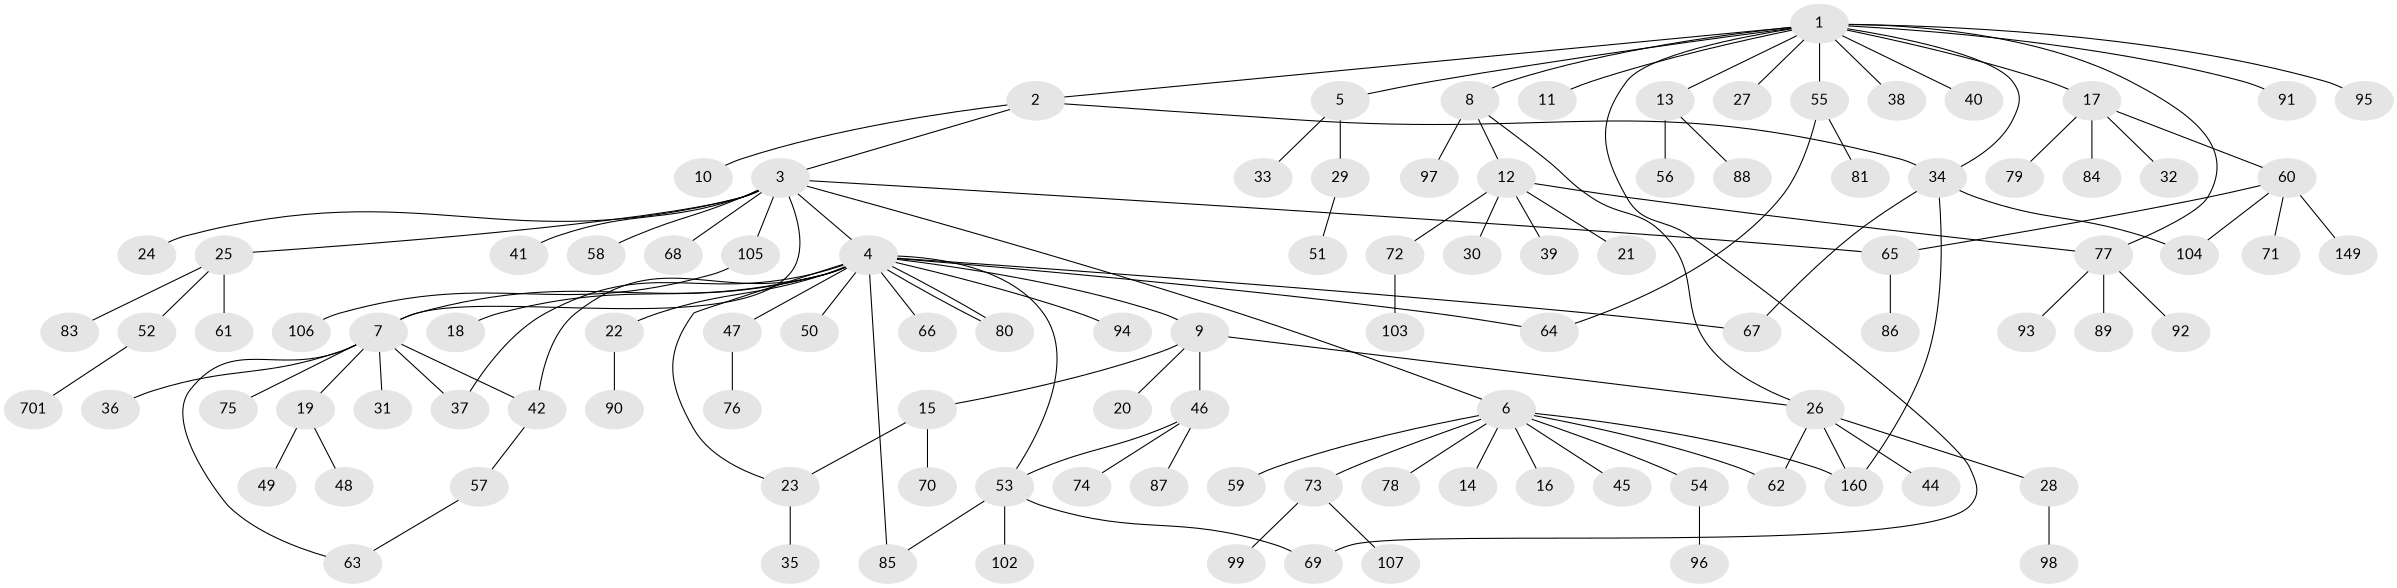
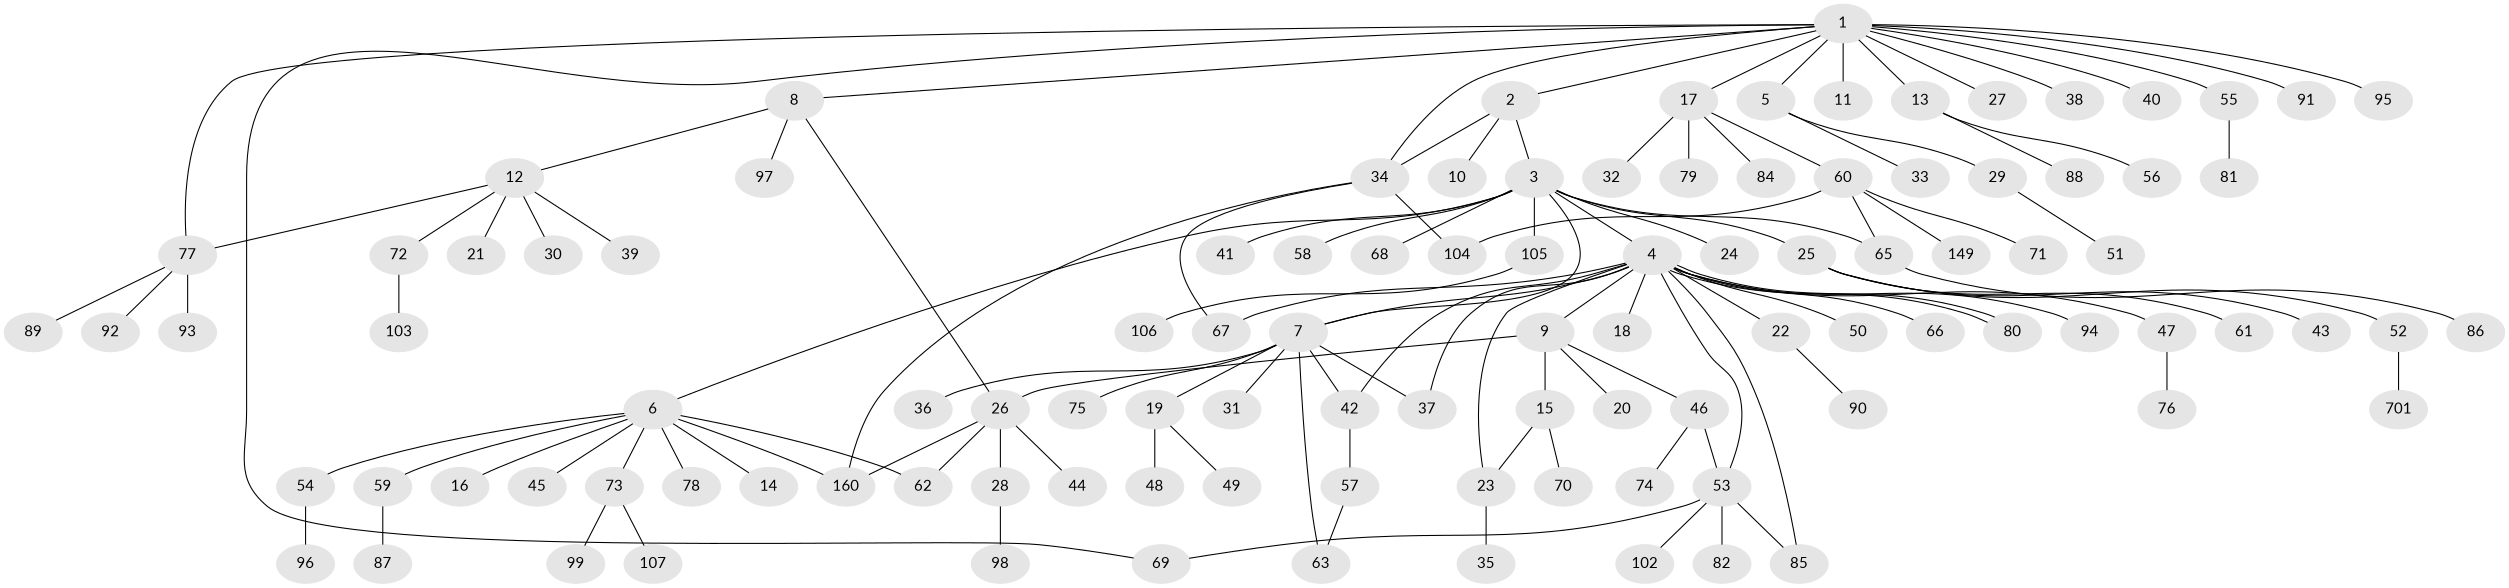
node "83": label "83" -> "43"
node "64": removed
edge "46" -- "87": now "59" -- "87"
node "82": added
